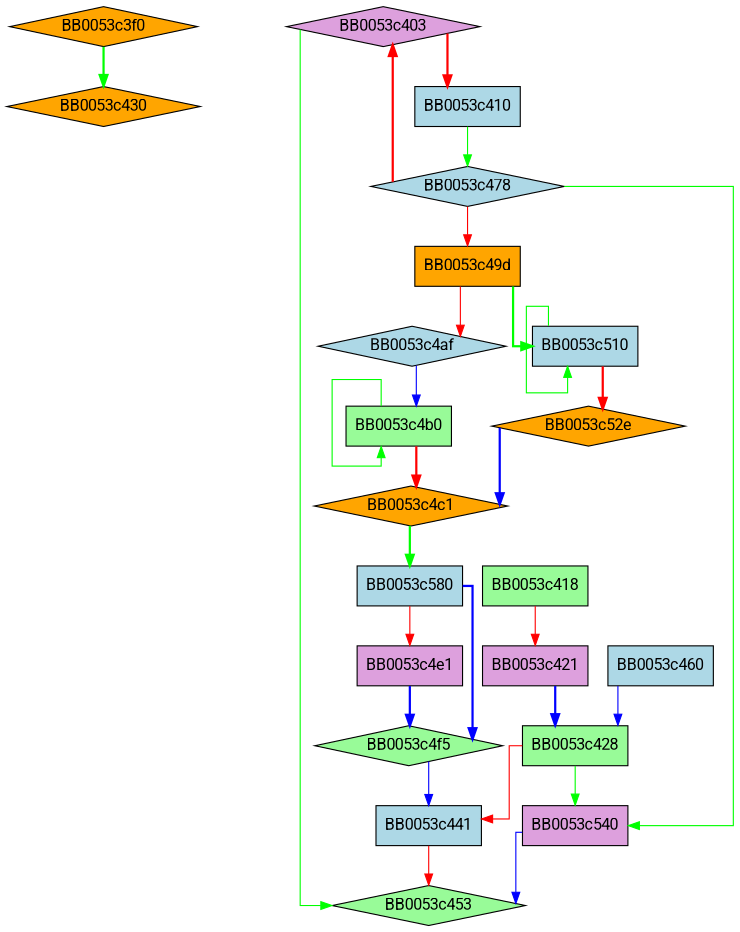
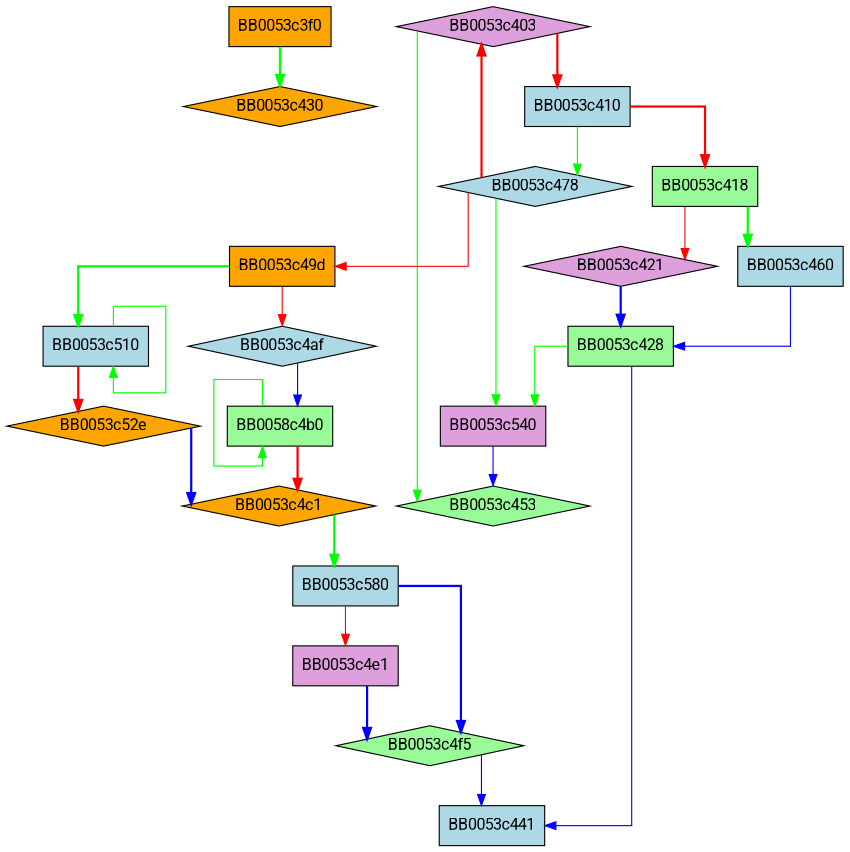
node "BB0053c3f0": shape diamond -> box
edge "BB0053c410" -> "BB0053c418": added
edge "BB0053c418" -> "BB0053c460": added
node "BB0053c4b0": label "BB0053c4b0" -> "BB0058c4b0"
node "BB0053c421": shape box -> diamond
edge "BB0053c428" -> "BB0053c441": color red -> blue
edge "BB0053c441" -> "BB0053c453": removed
